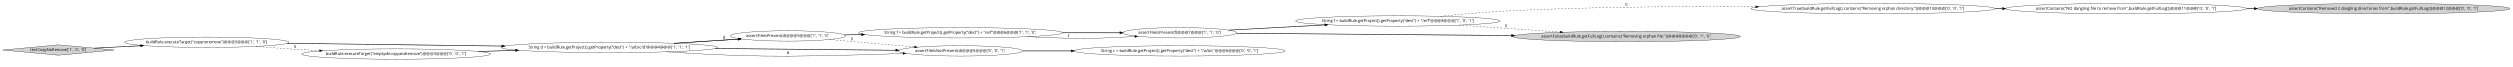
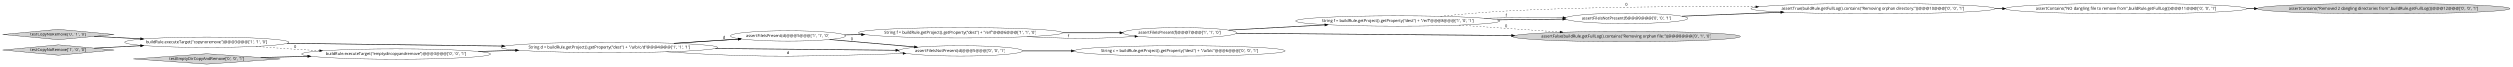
node "assertFileIsNotPresent(f)@@@9@@@['0', '0', '1']": added
node "testCopyNoRemove['0', '1', '0']": added
edge "assertFileIsPresent(d)@@@5@@@['1', '1', '0']" -> "assertFileIsNotPresent(d)@@@5@@@['0', '0', '1']": style dashed -> bold
node "testEmptyDirCopyAndRemove['0', '0', '1']": added
